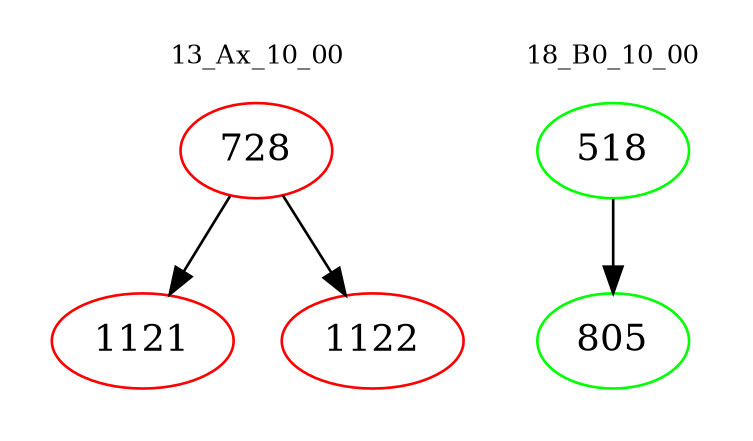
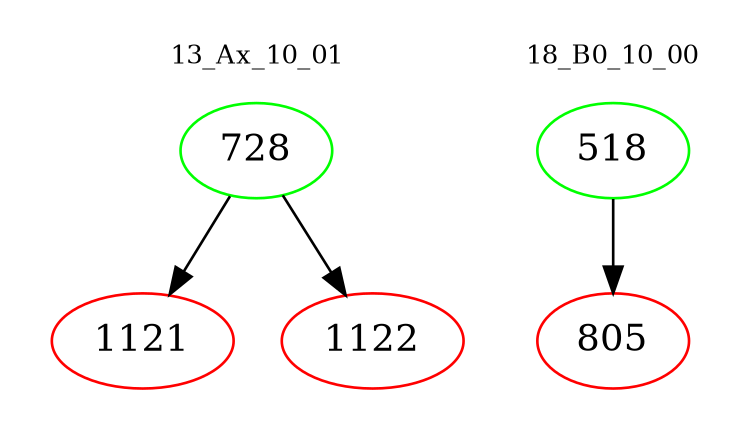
cluster "13_Ax_10_00": label "13_Ax_10_00" -> "13_Ax_10_01"
node "728": color red -> green
node "805": color green -> red
